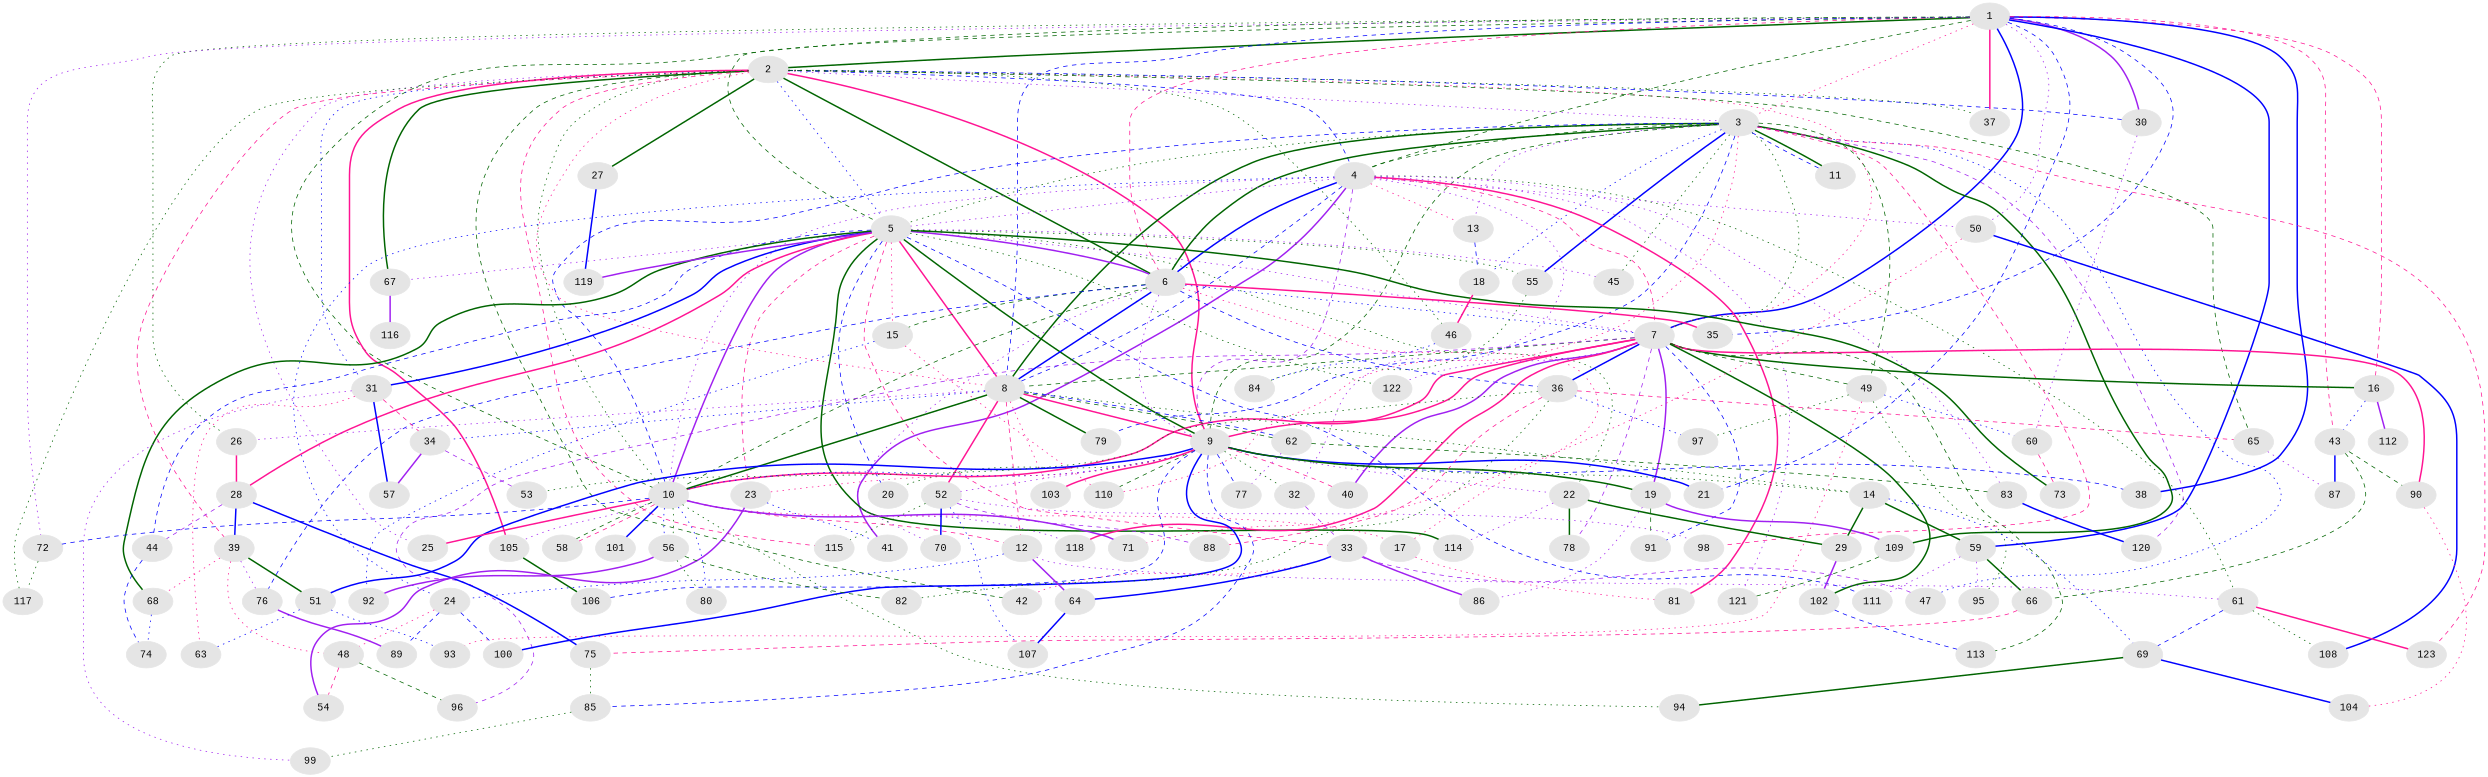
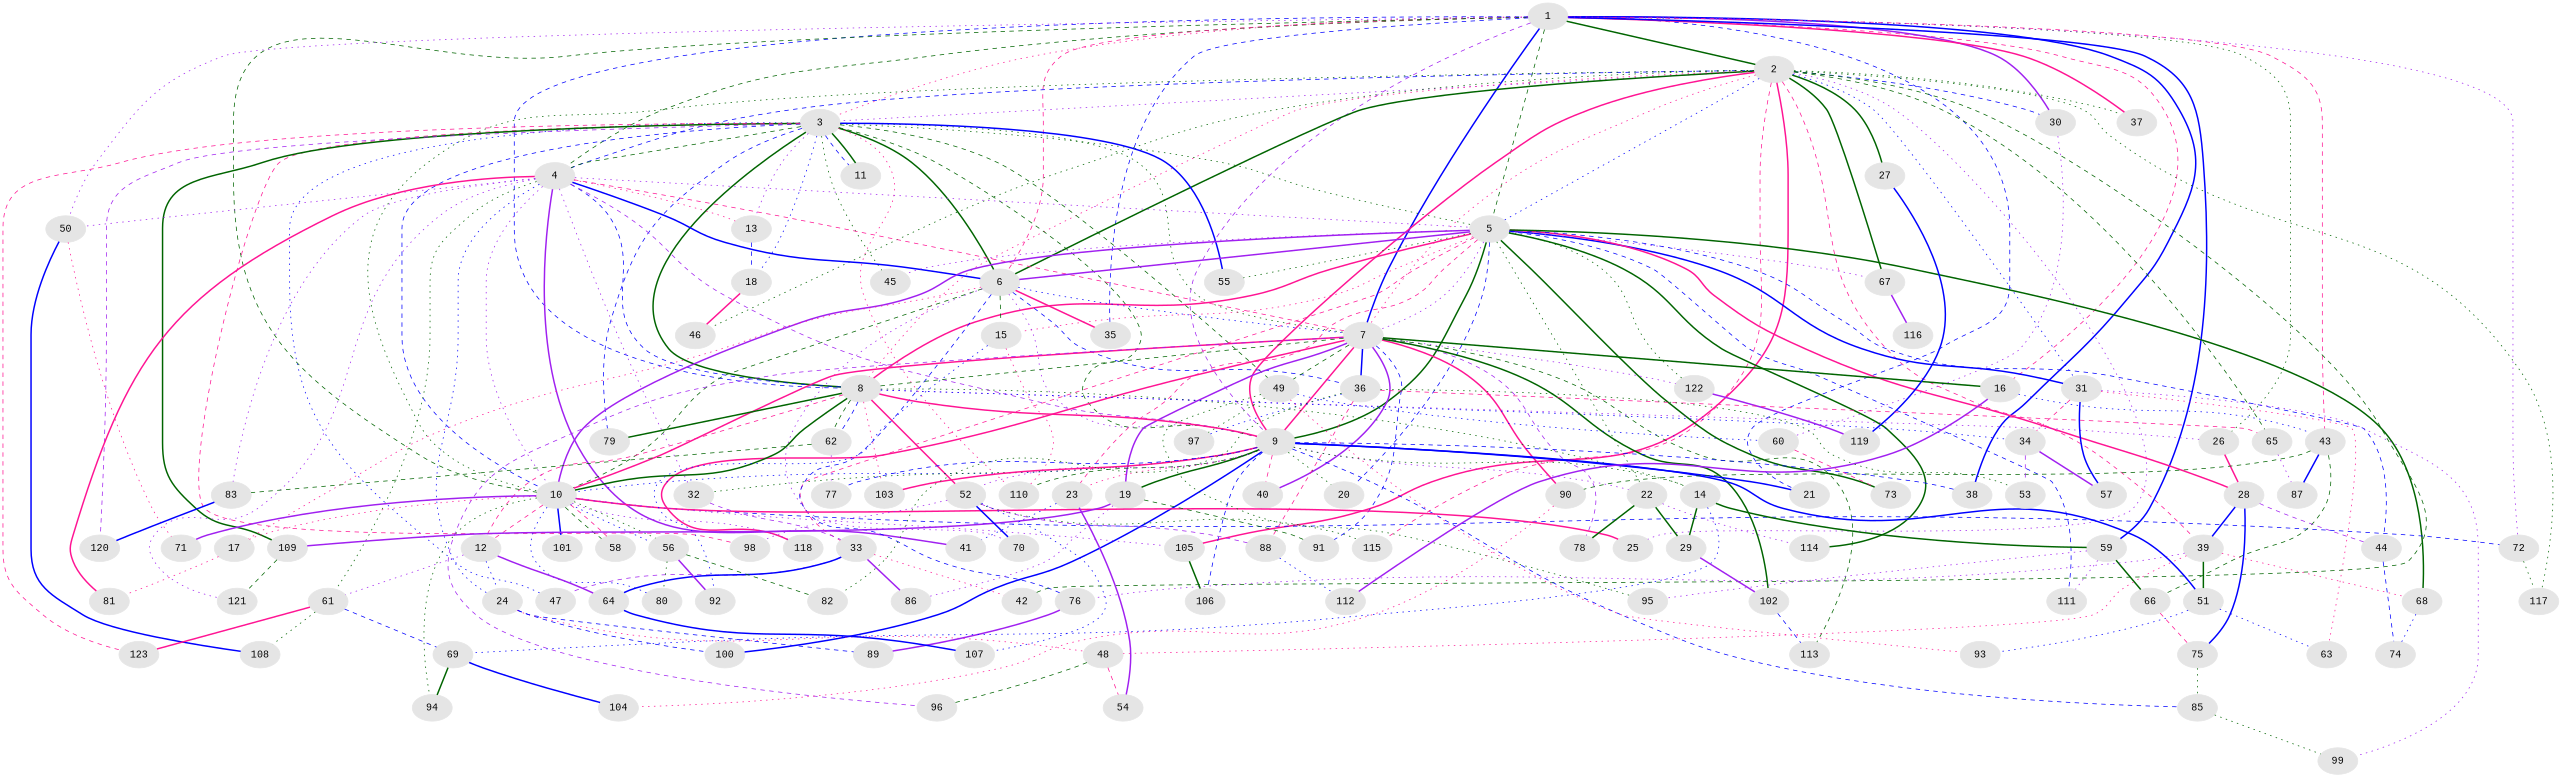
edge "1" -- "9": added
edge "5" -- "119": now "122" -- "119"
edge "6" -- "8": removed
node "84": removed
edge "88" -- "112": added
